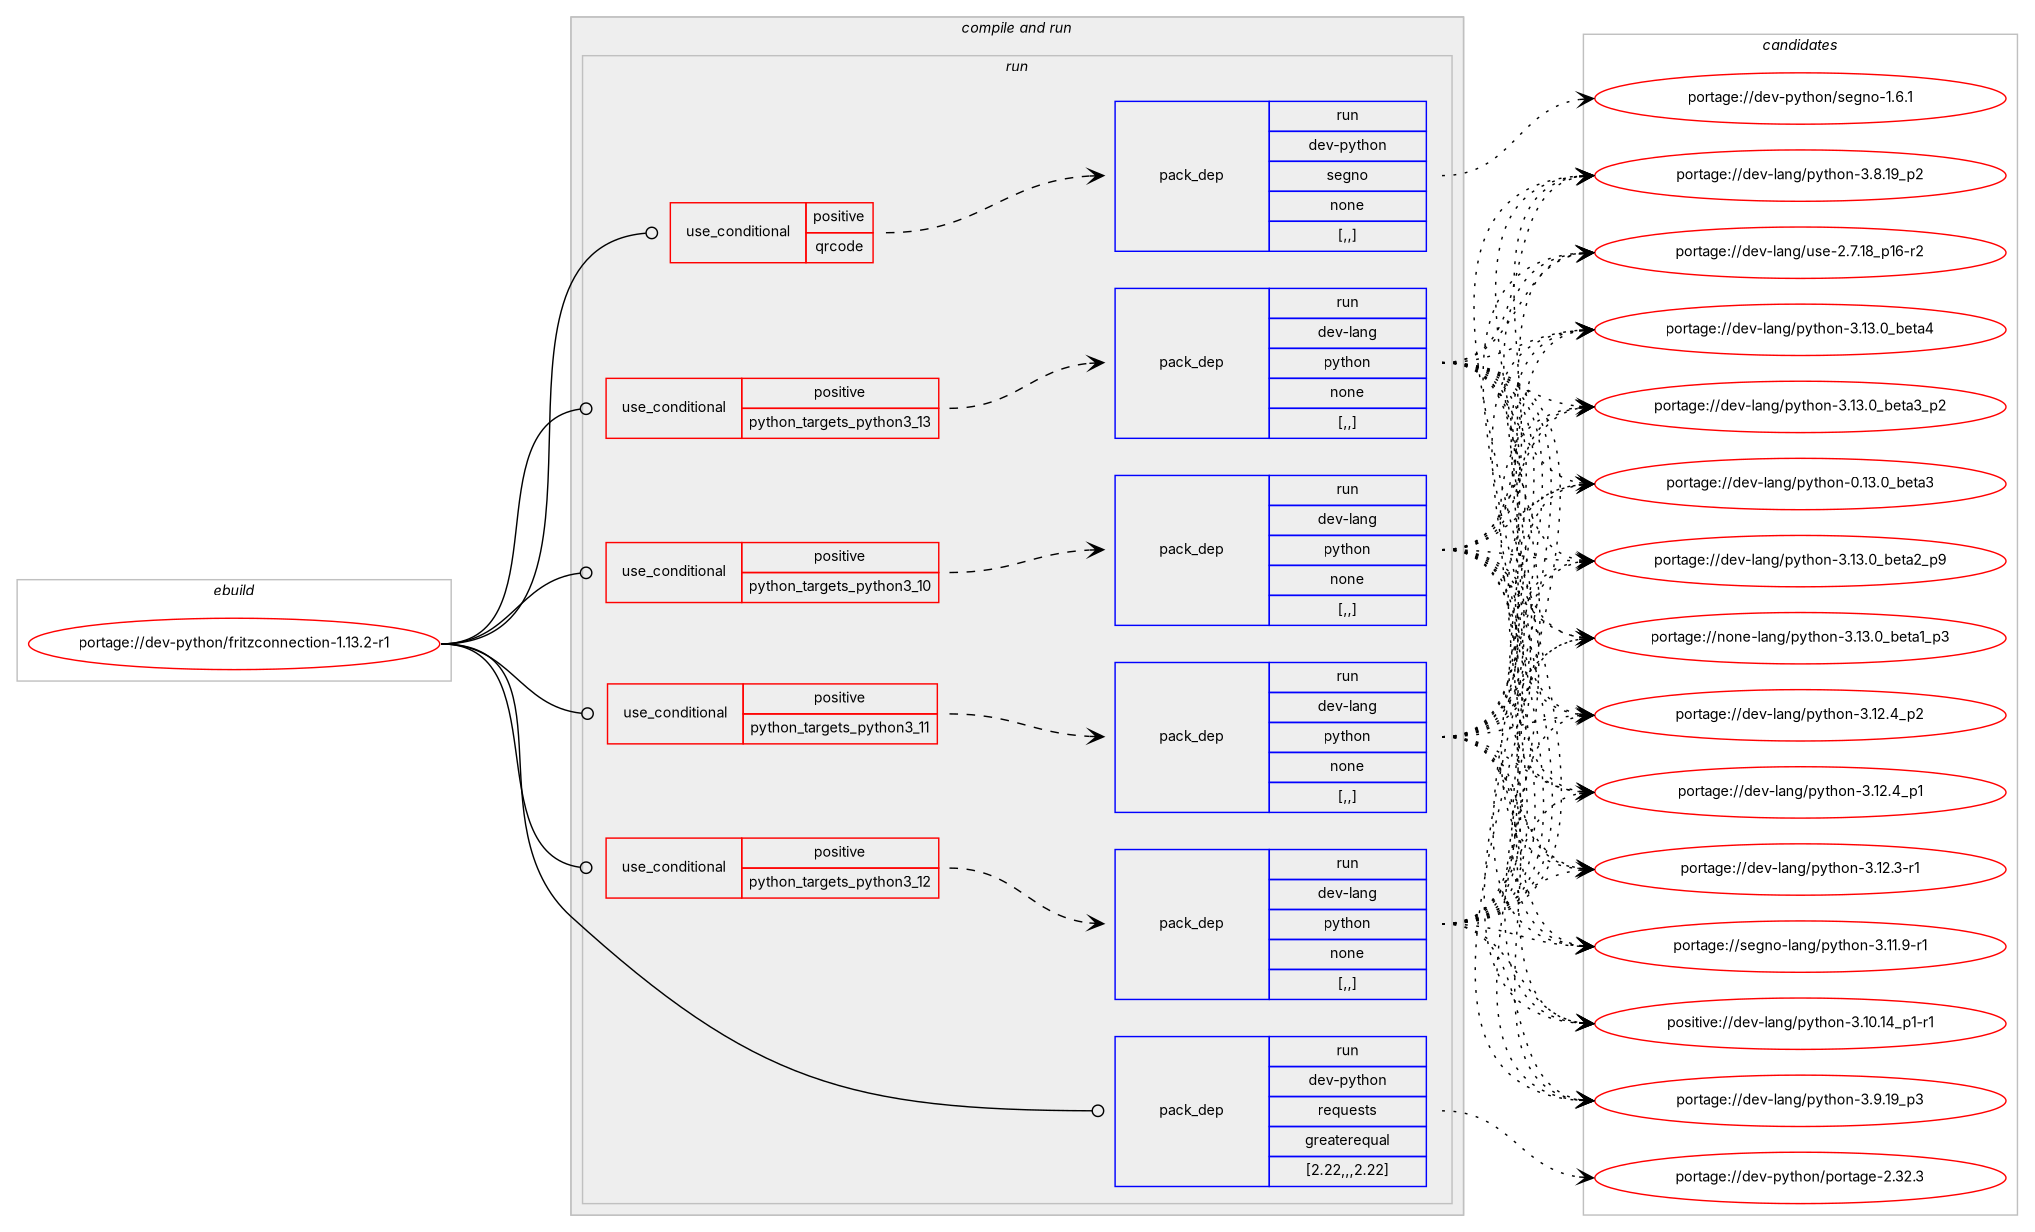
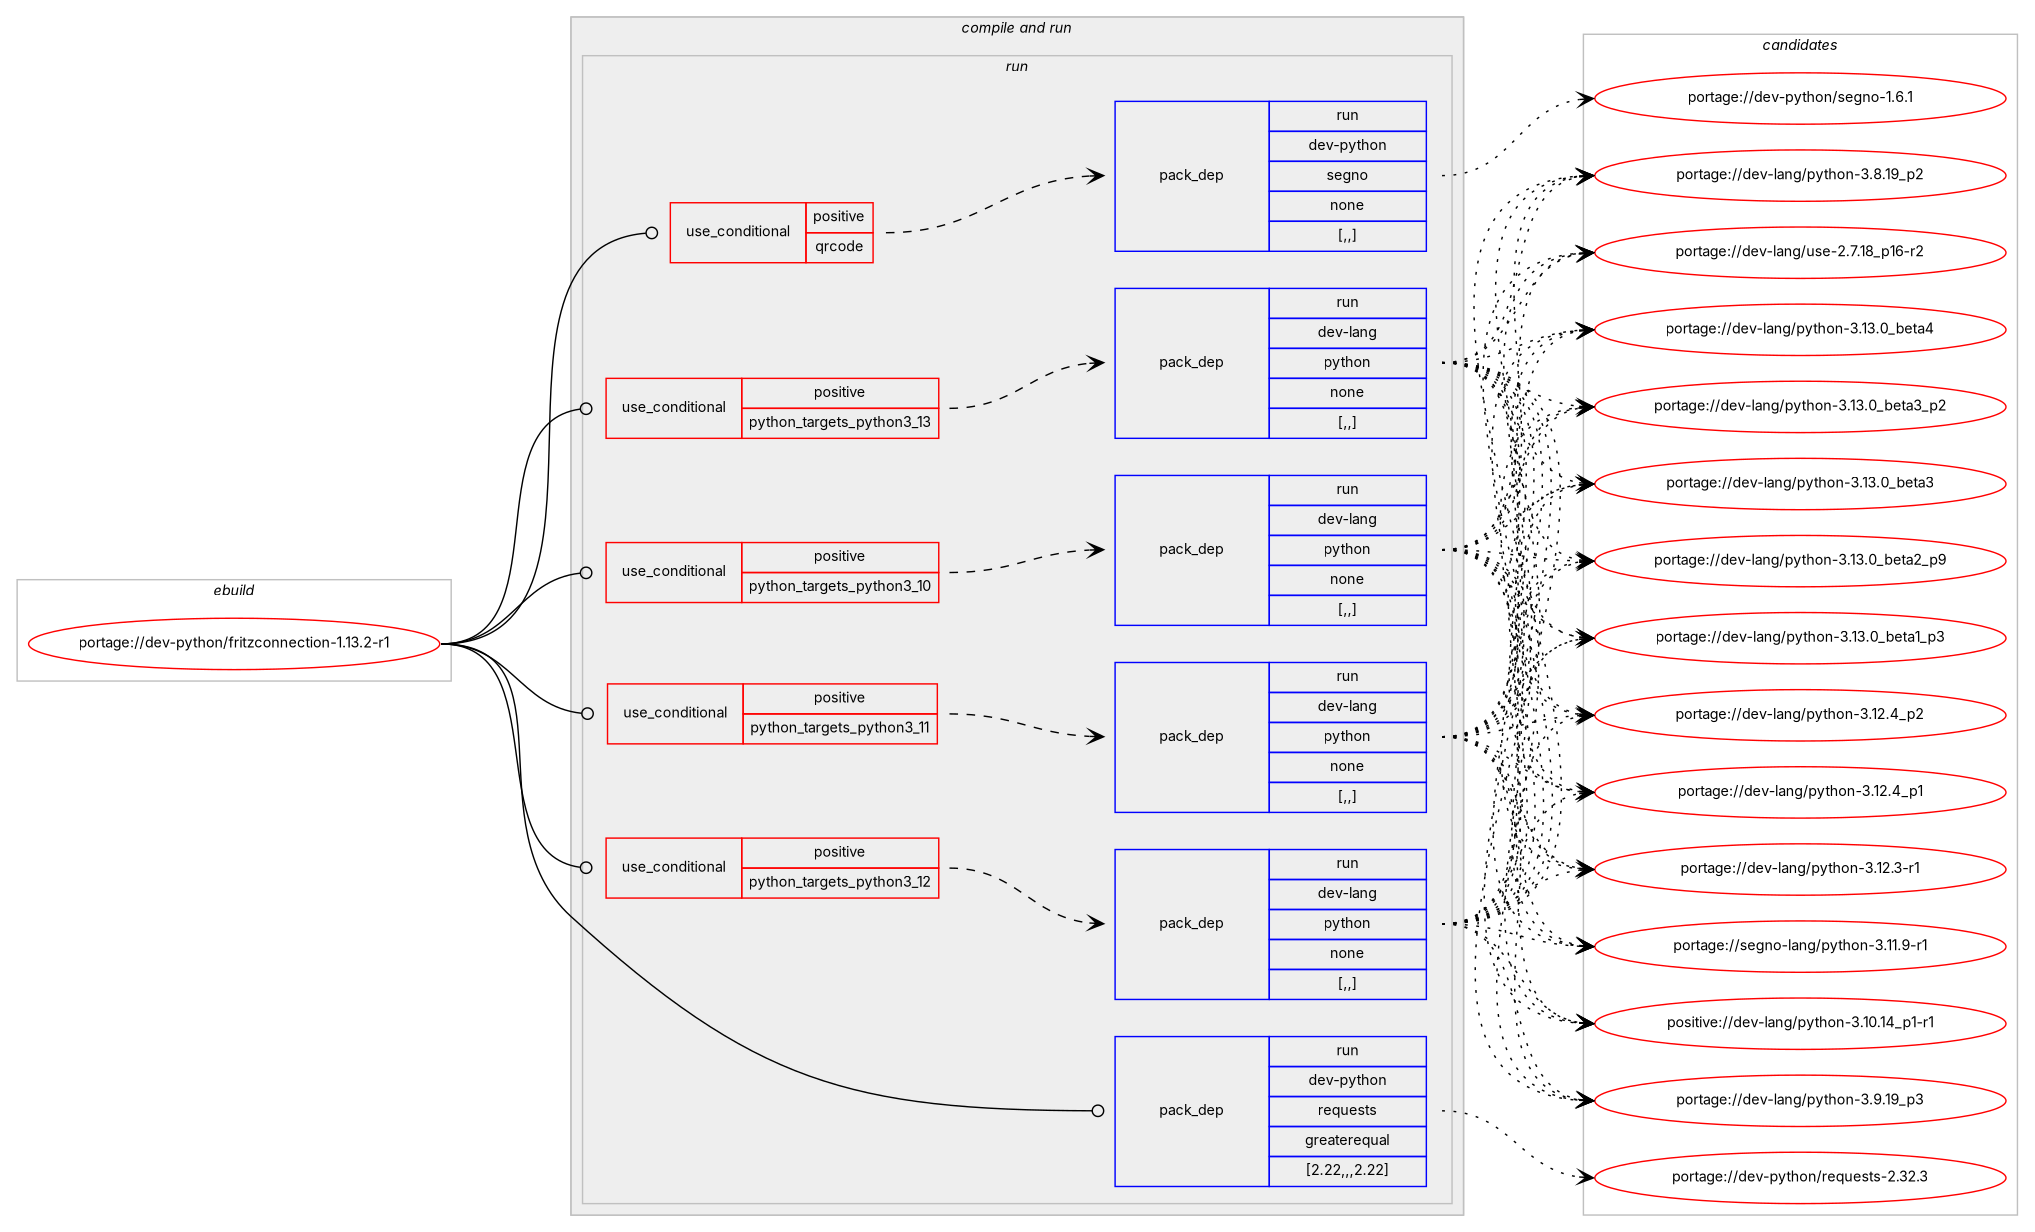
node "portage://dev-lang/python-0.13.0_beta3": label "portage://dev-lang/python-0.13.0_beta3" -> "portage://dev-lang/python-3.13.0_beta3"
node "portage://none-lang/python-3.13.0_beta1_p3": label "portage://none-lang/python-3.13.0_beta1_p3" -> "portage://dev-lang/python-3.13.0_beta1_p3"
node "portage://dev-python/portage-2.32.3": label "portage://dev-python/portage-2.32.3" -> "portage://dev-python/requests-2.32.3"
